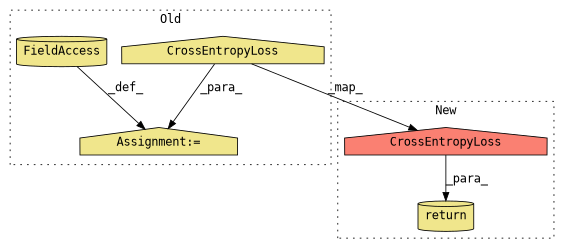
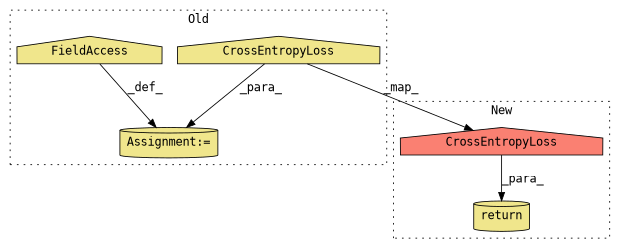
node "FieldAccess": shape cylinder -> house
node "Assignment:=": shape house -> cylinder
